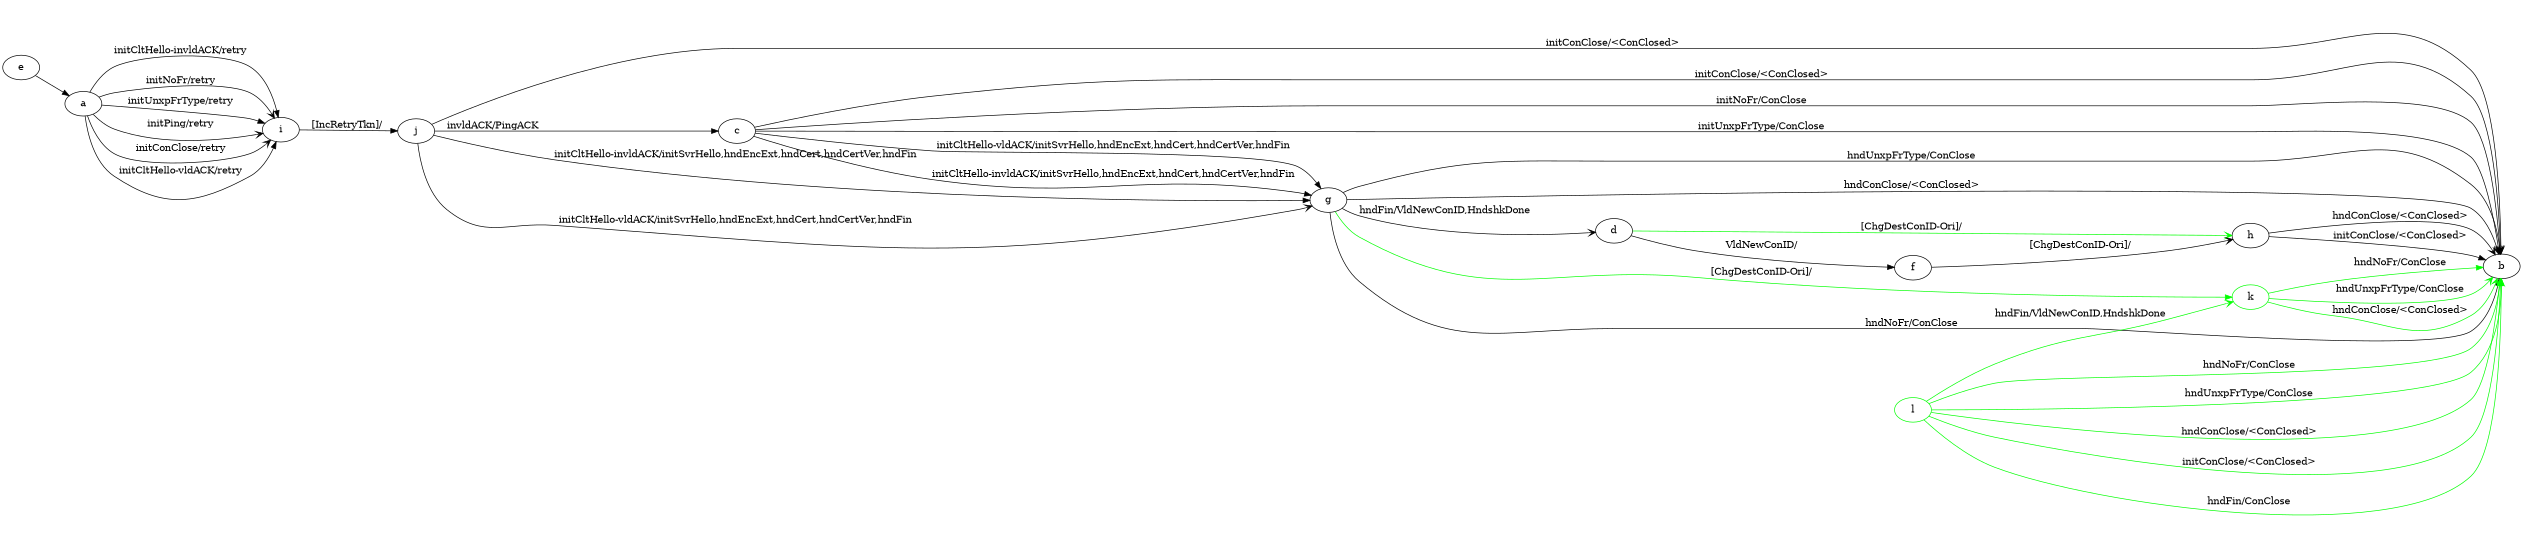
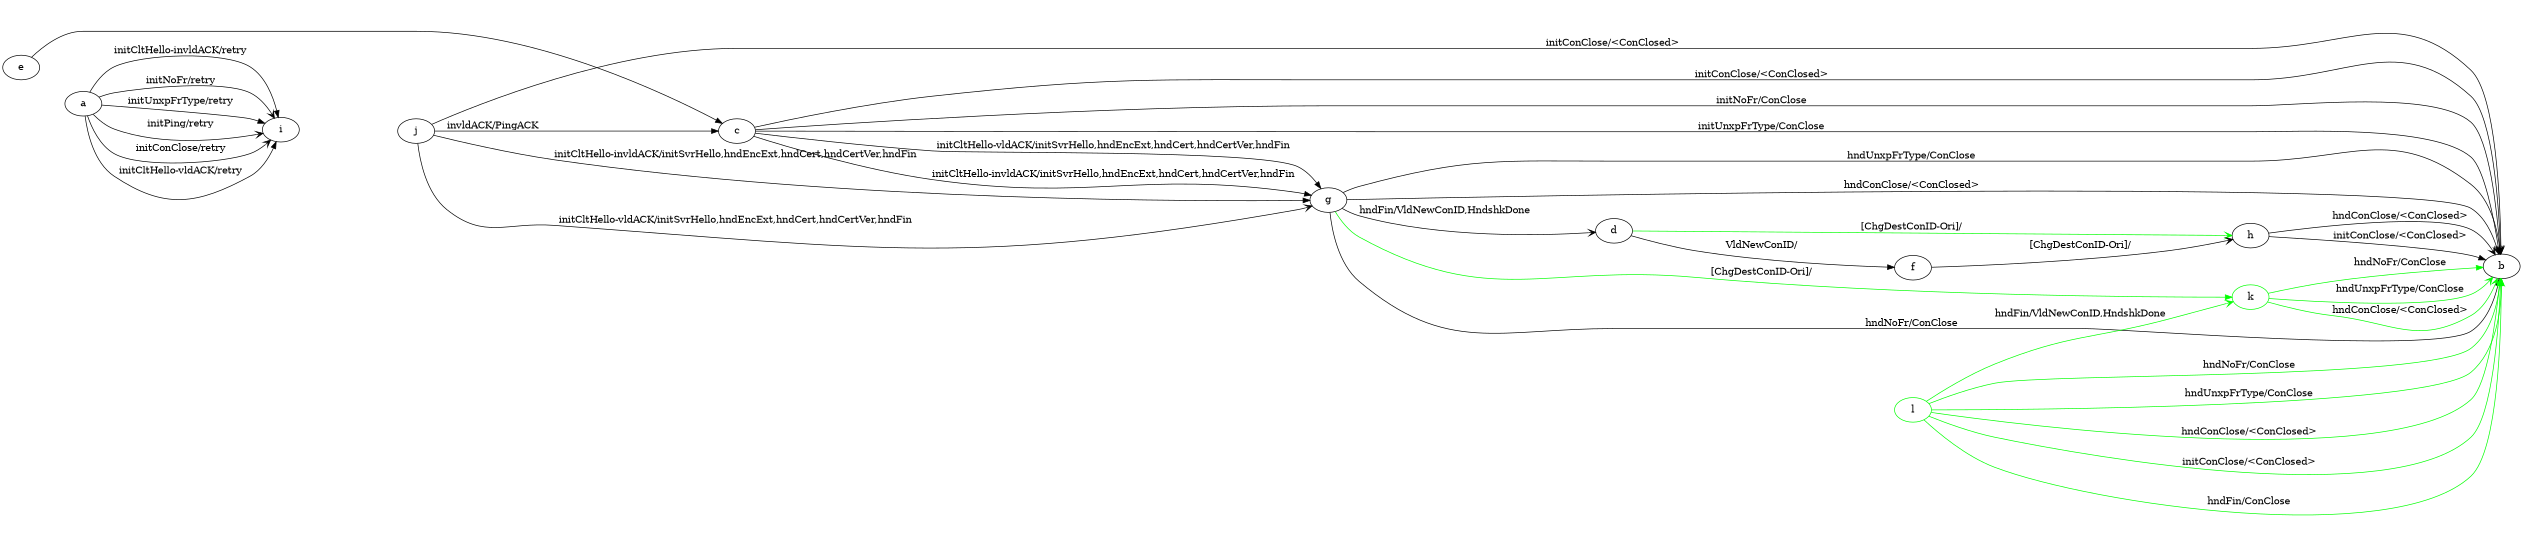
edge "e" -> "a": now "e" -> "c"
edge "i" -> "j": removed, label "[IncRetryTkn]/"
